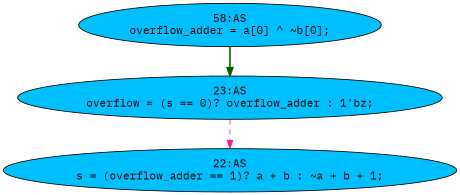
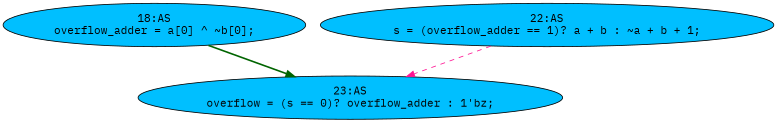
node "58:AS overflow_adder = a[0] ^ ~b[0];": label "58:AS overflow_adder = a[0] ^ ~b[0];" -> "18:AS overflow_adder = a[0] ^ ~b[0];"
edge "23:AS overflow = (s == 0)? overflow_adder : 1'bz;" -> "22:AS s = (overflow_adder == 1)? a + b : ~a + b + 1;": reversed
